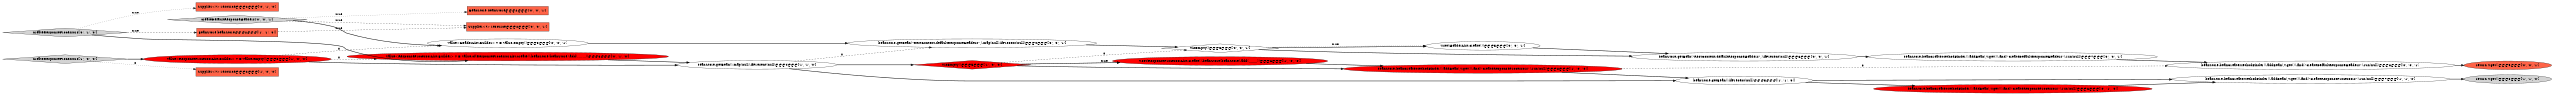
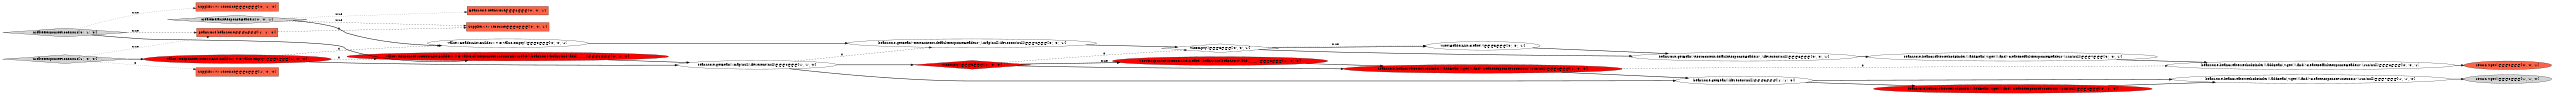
edge "BeanStore beanStore@@@2@@@['1', '1', '0']" -> "Supplier<?> resource@@@2@@@['0', '0', '1']": label "true" -> "0"
edge "createResponseProcessors['1', '0', '0']" -> "BeanStore beanStore@@@2@@@['1', '1', '0']": added, label "true"
